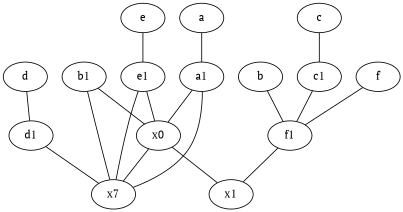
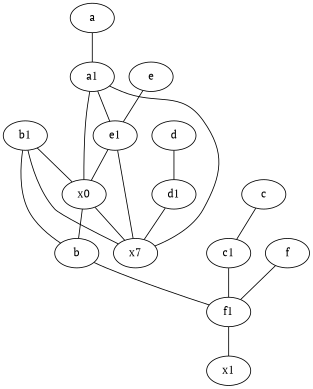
edge "a1" -- "e1": added
edge "x0" -- "x1": now "x0" -- "b"
edge "b1" -- "b": added
